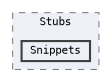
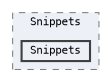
cluster "Stubs": label "Stubs" -> "Snippets"
